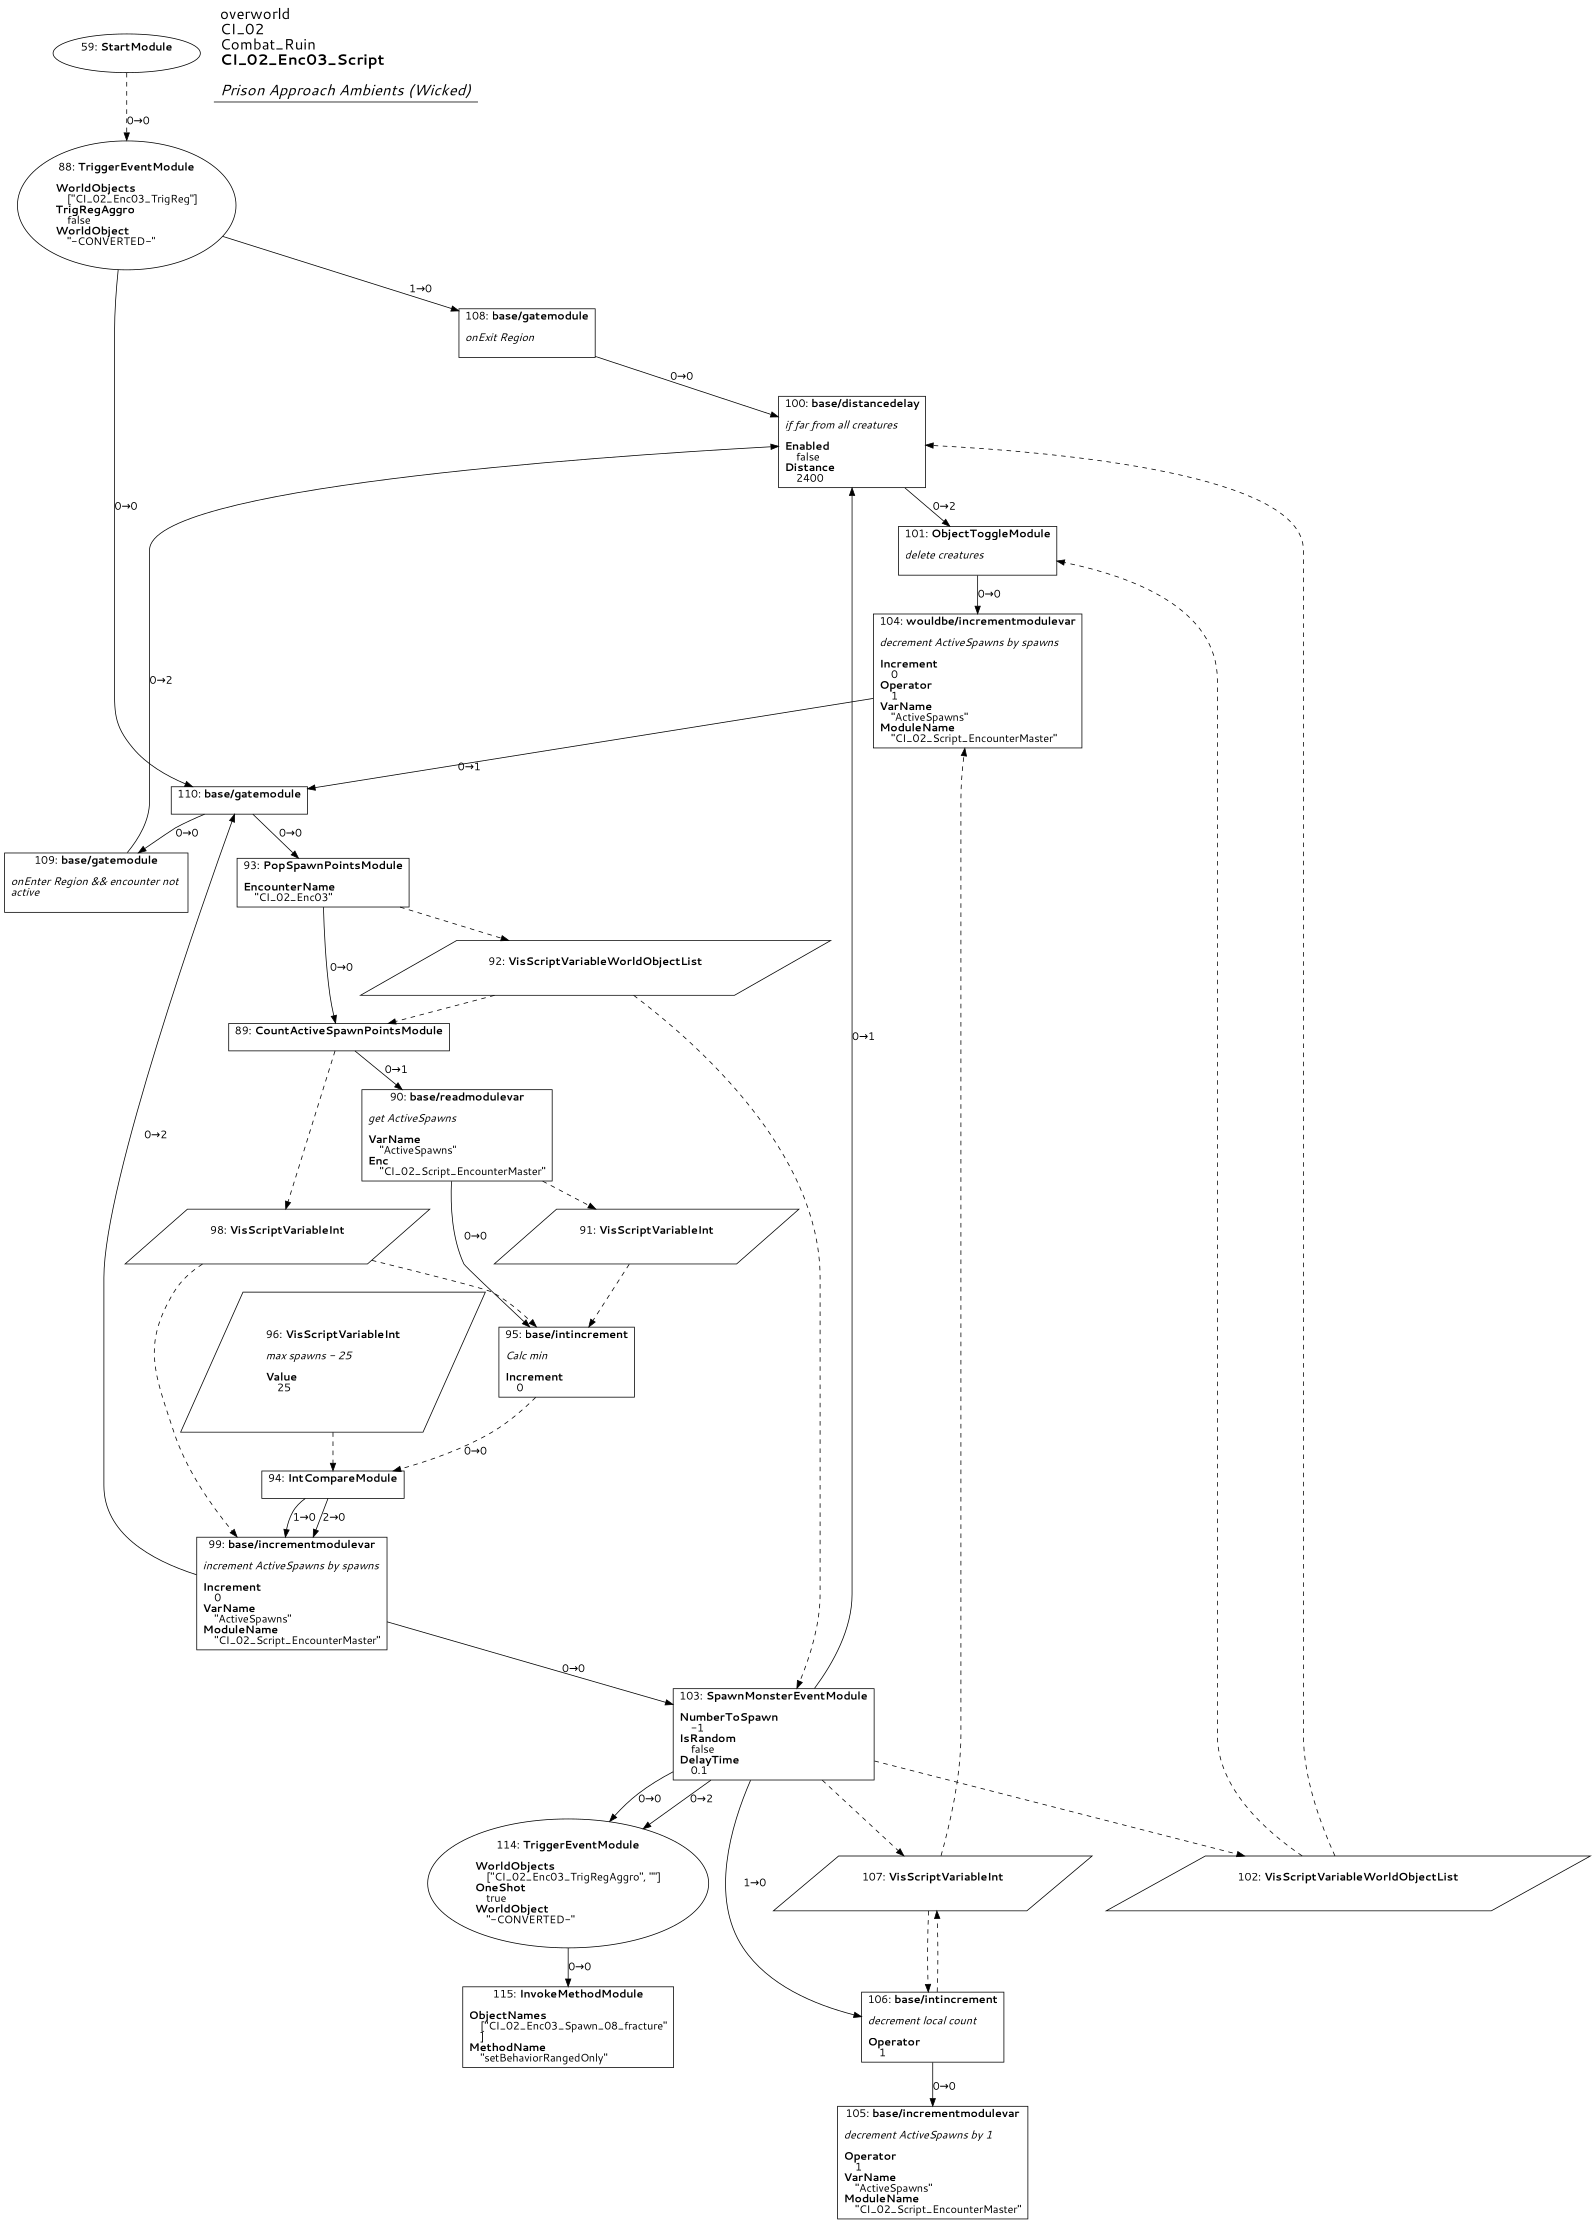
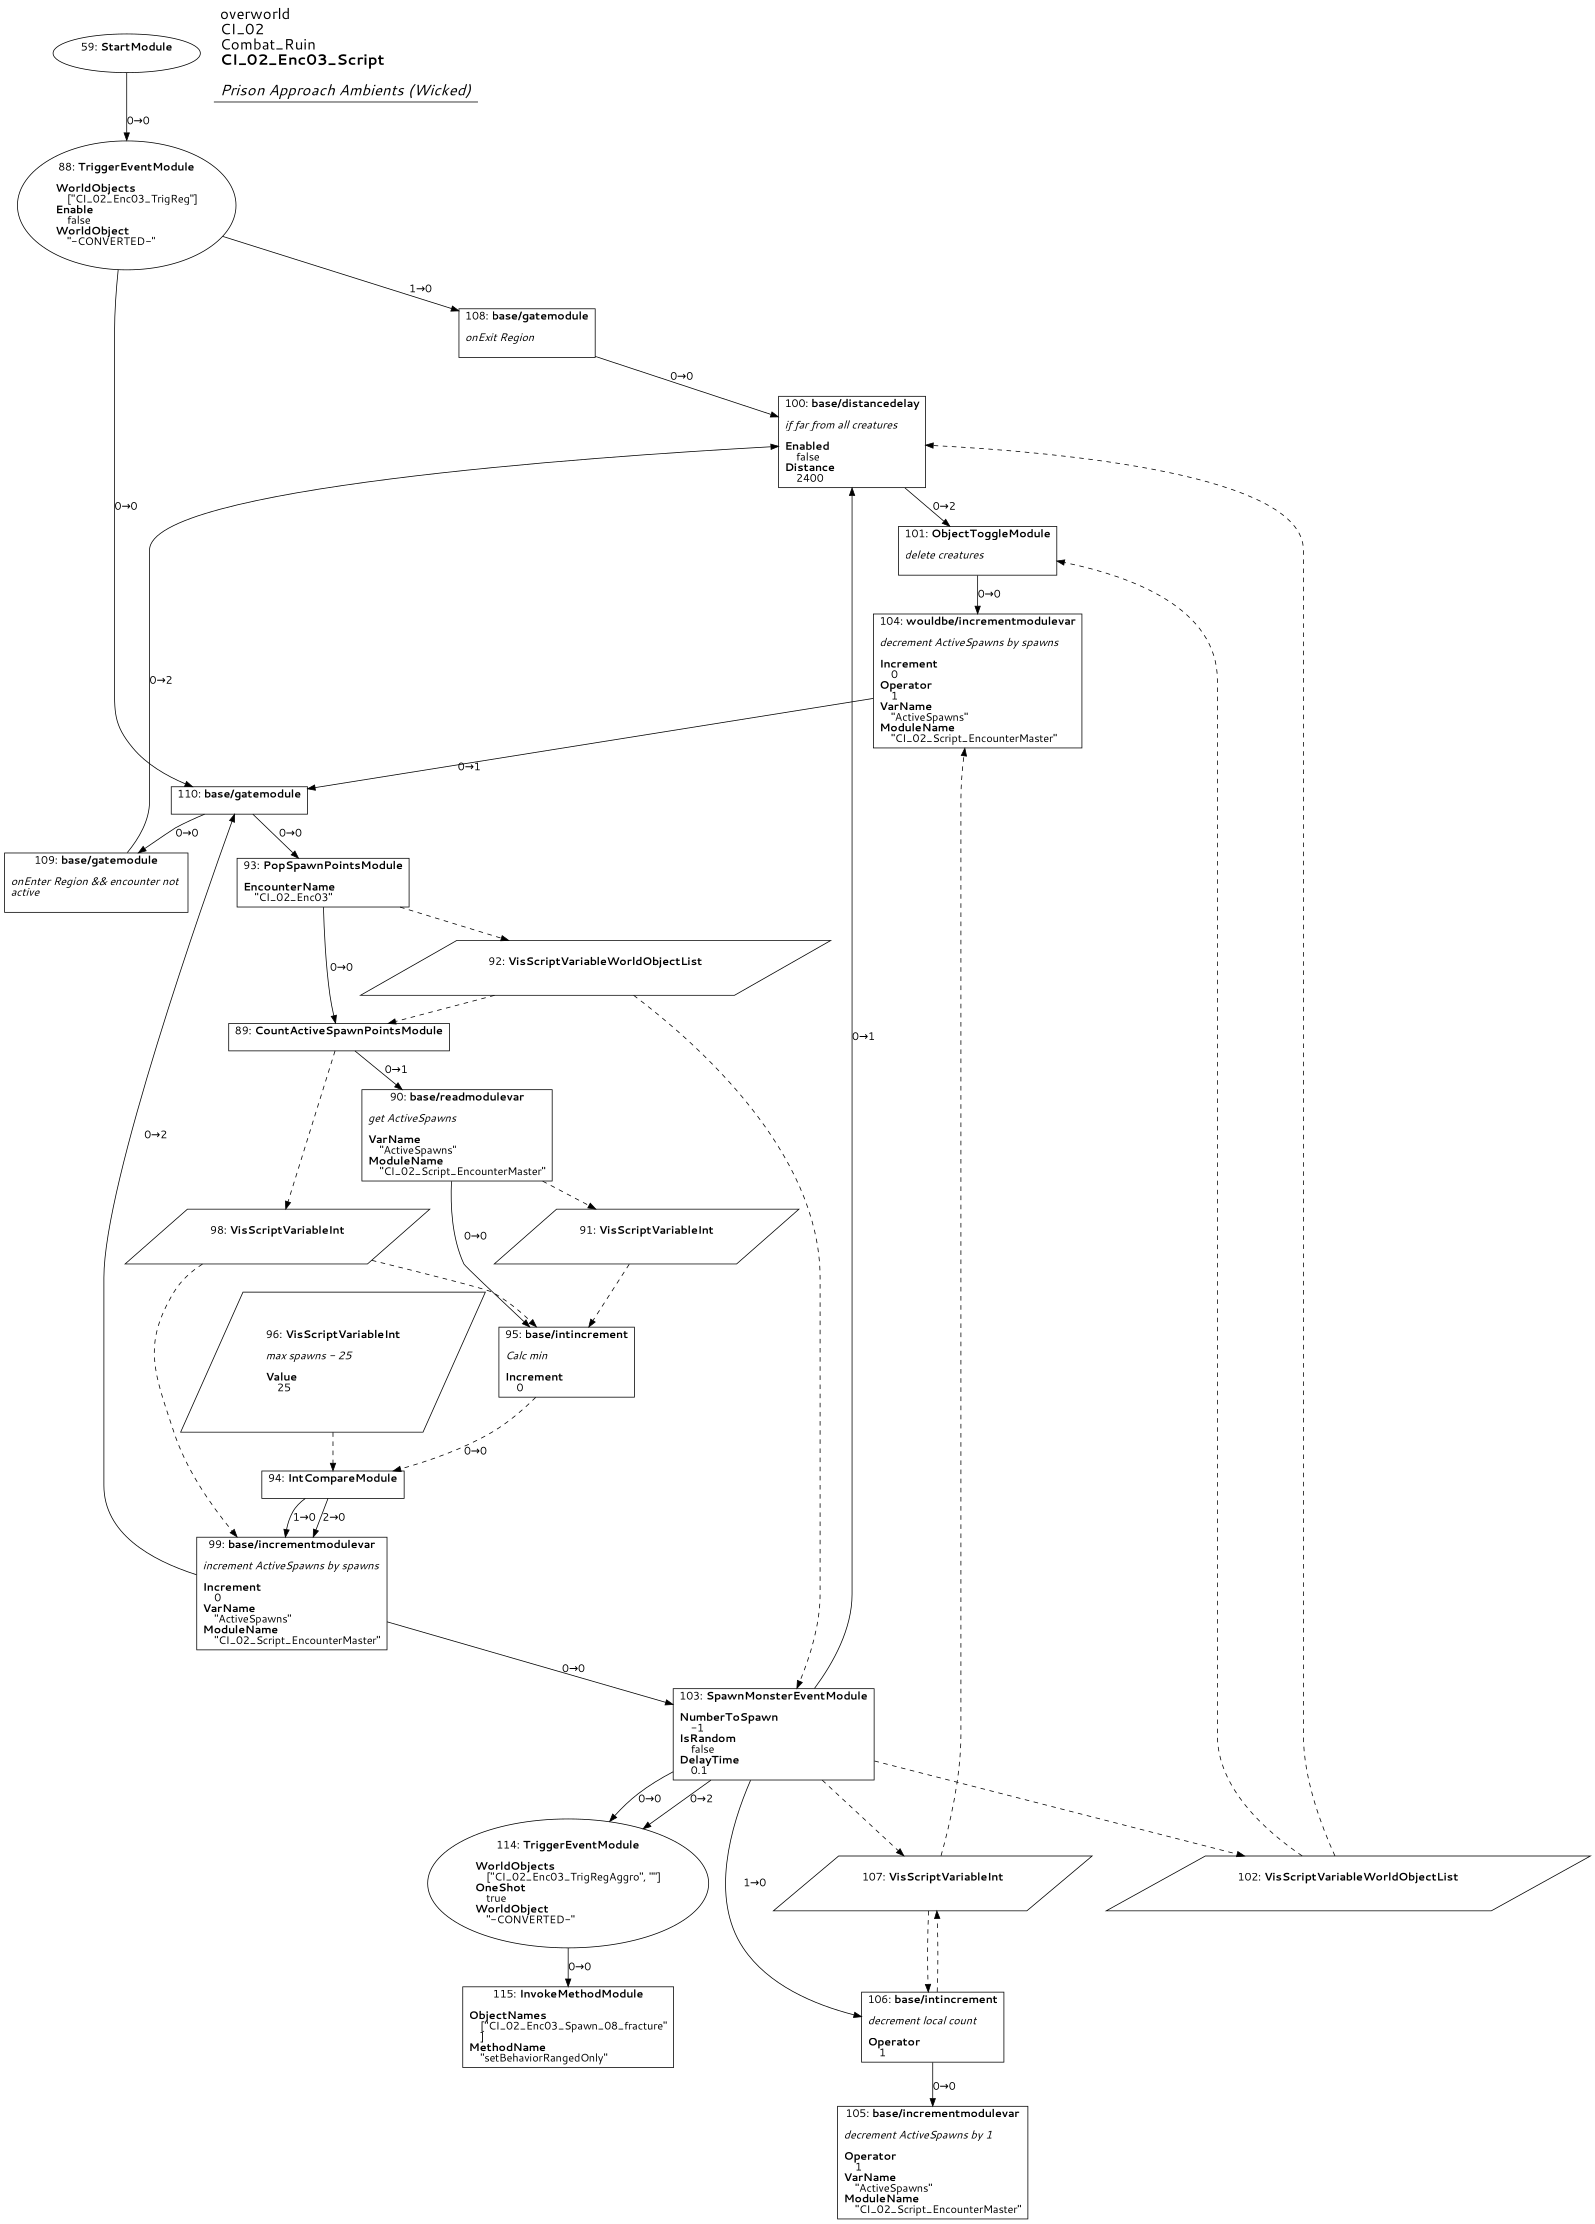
edge "59:" -> "88:": style dashed -> solid
node "88:": text "TrigRegAggro" -> "Enable"
node "90:": text "Enc" -> "ModuleName"
